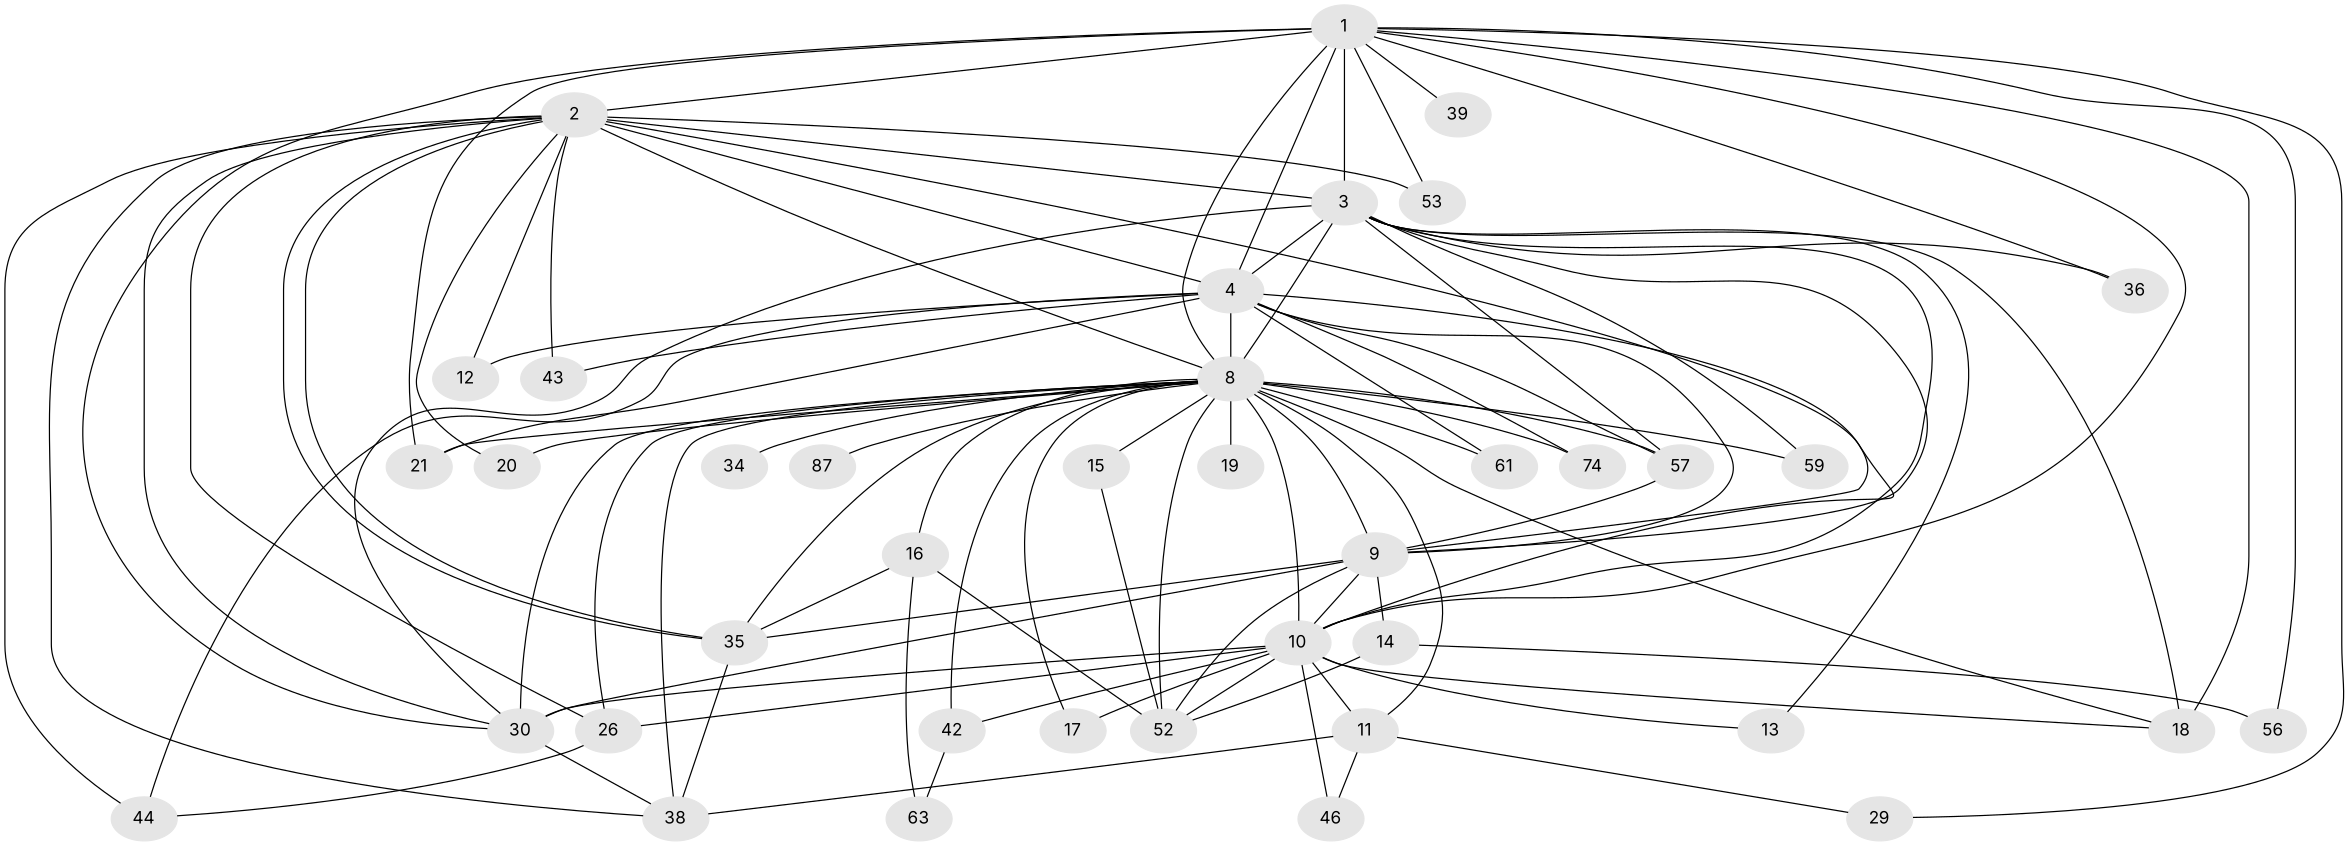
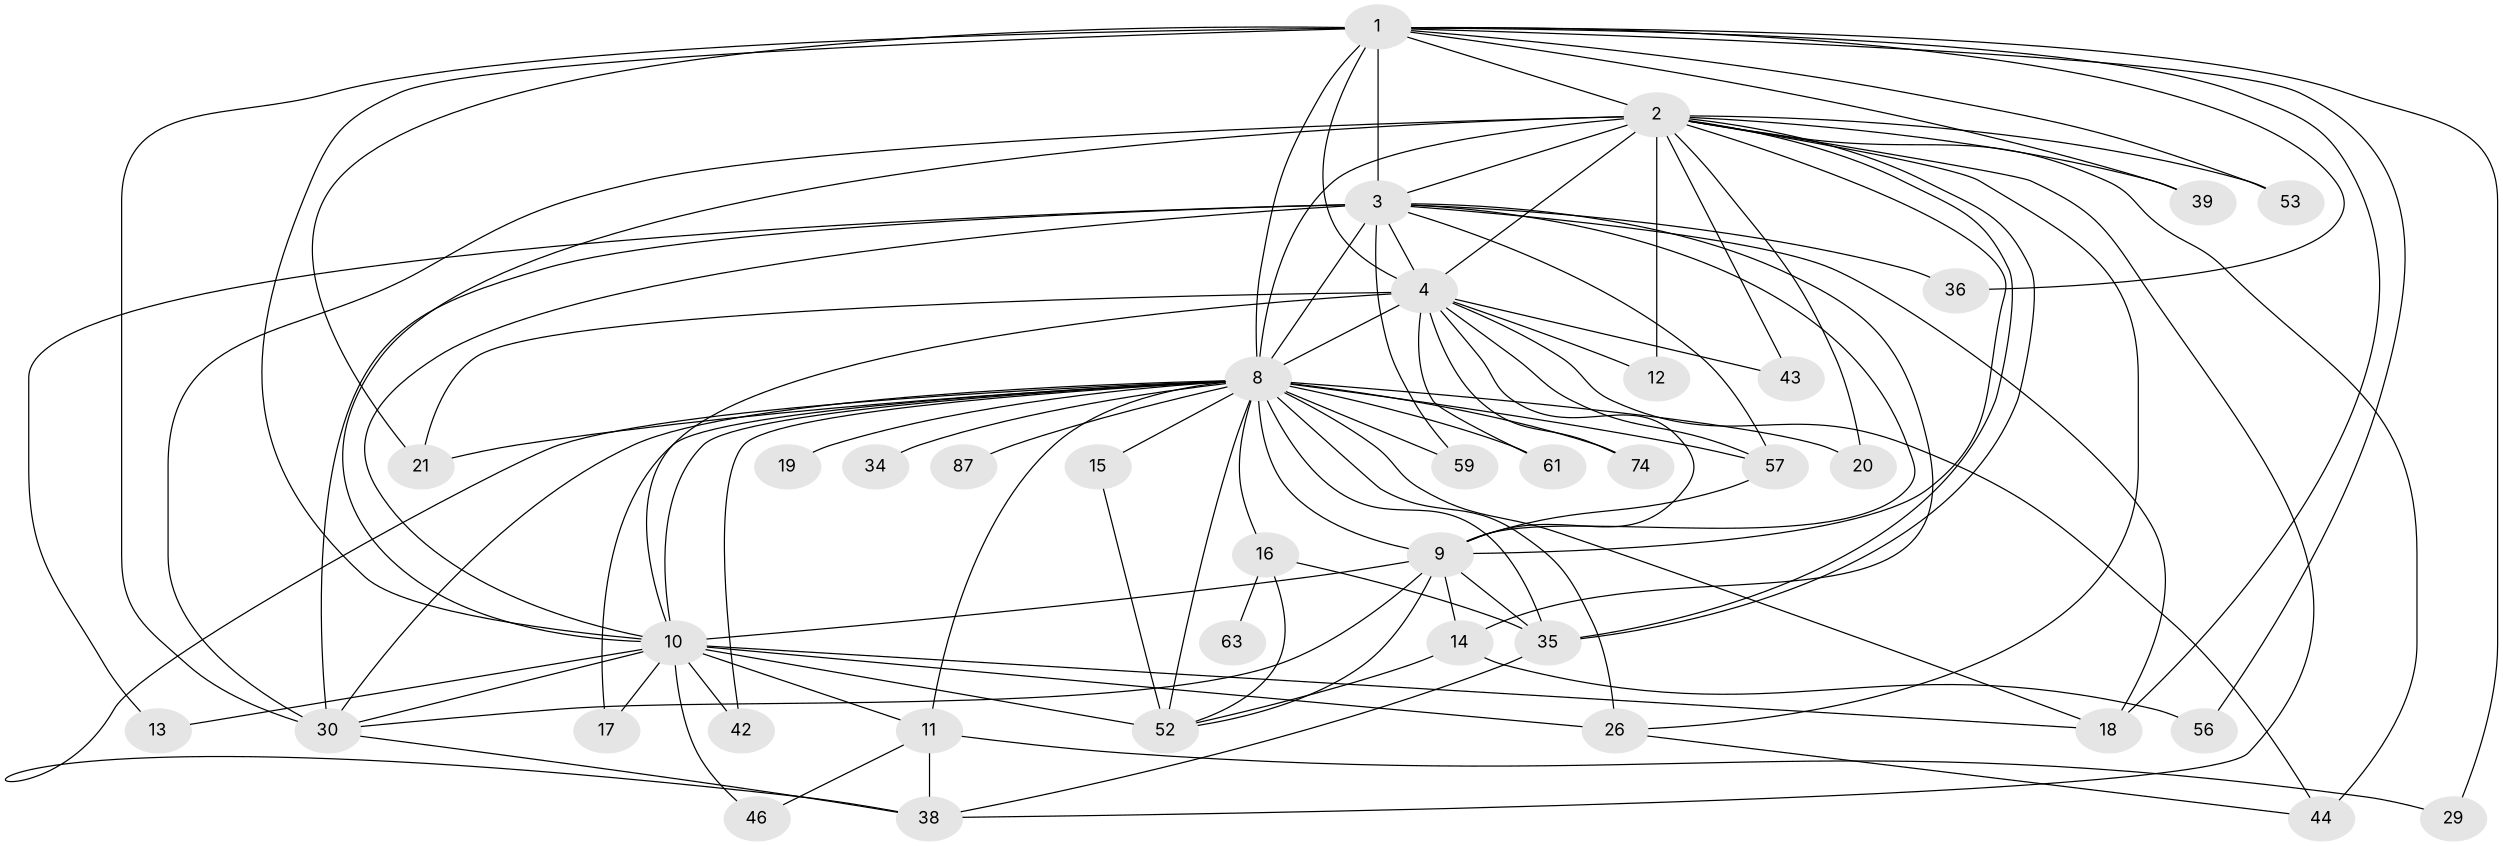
edge "2" -- "39": added
edge "2" -- "10": added
edge "3" -- "14": added
edge "42" -- "63": removed
